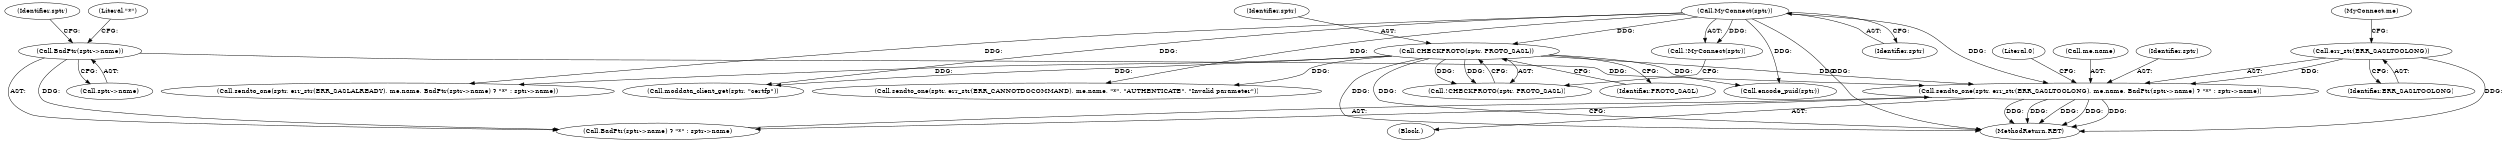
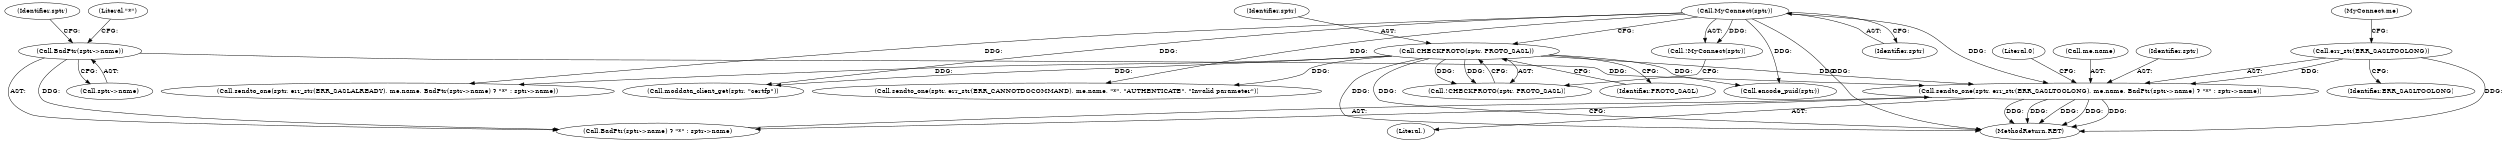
edge "(Call,MyConnect(sptr))" -> "(Call,CHECKPROTO(sptr, PROTO_SASL))": label "DDG: " -> "CFG: "
edge "(Identifier,ERR_SASLTOOLONG)" -> "(Call,err_str(ERR_SASLTOOLONG))": removed, label "AST:"
node "(Block,)": label "(Block,)" -> "(Literal,)"
